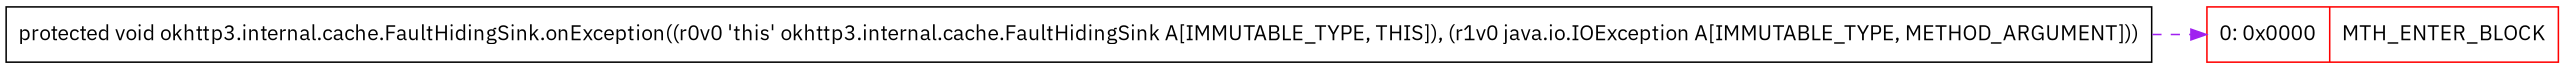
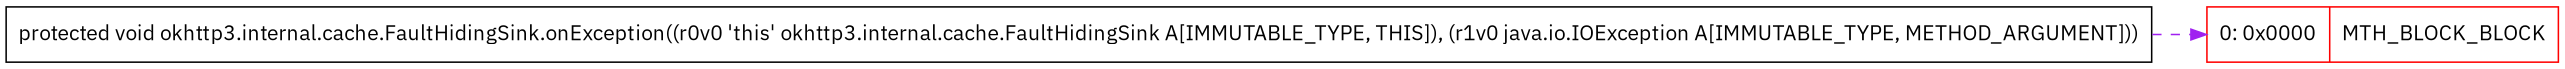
node "0: 0x0000": text "MTH_ENTER_BLOCK" -> "MTH_BLOCK_BLOCK"
